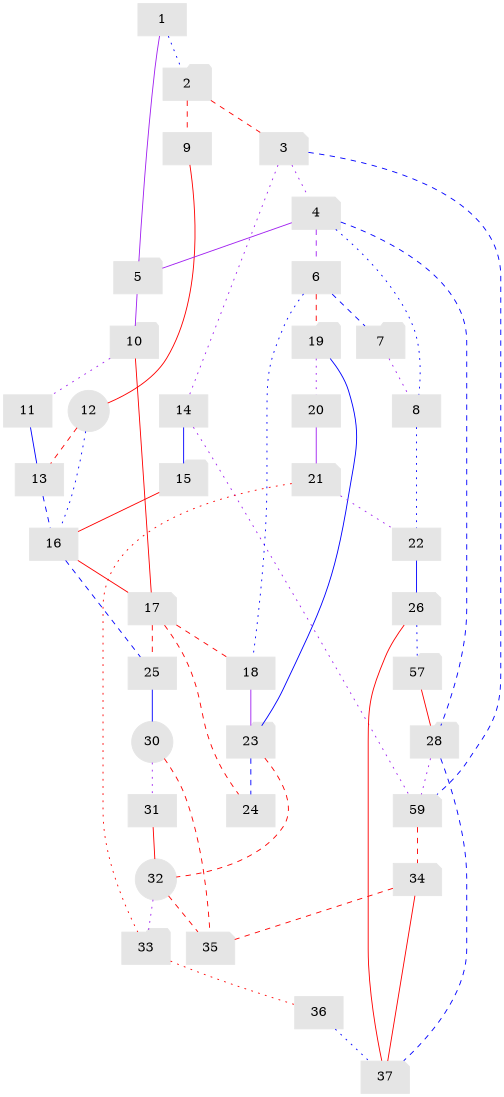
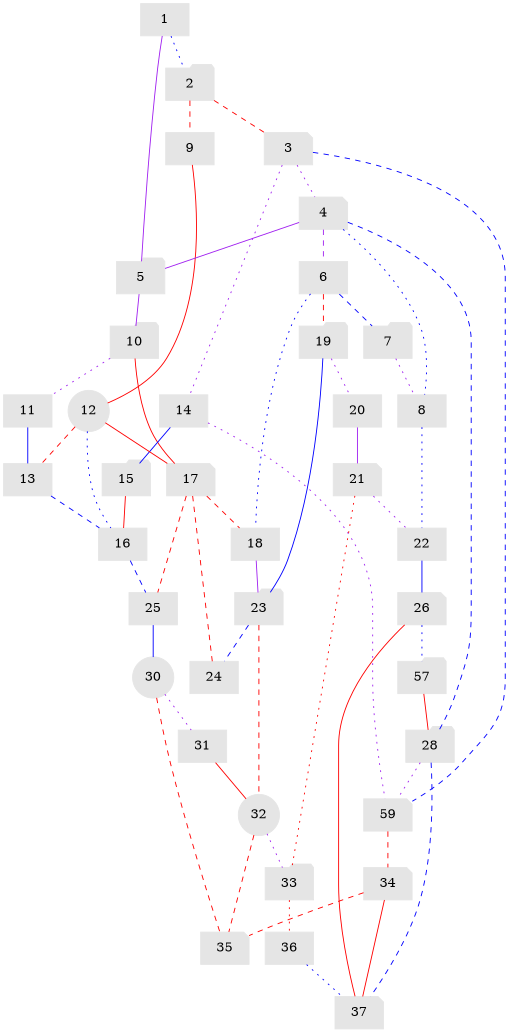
edge "16" -- "17": now "12" -- "17"
